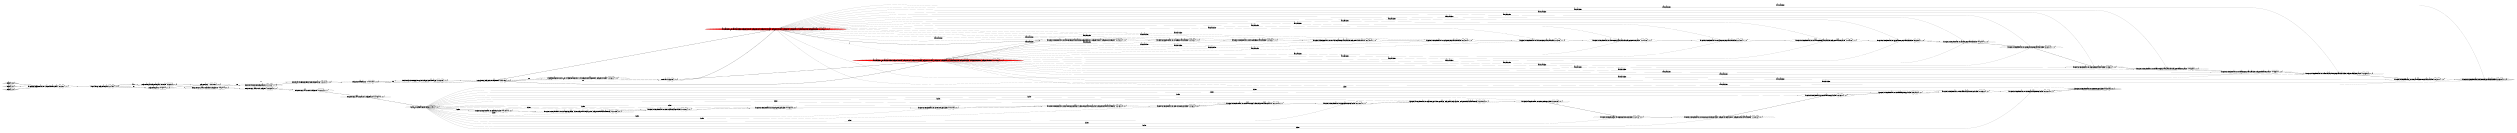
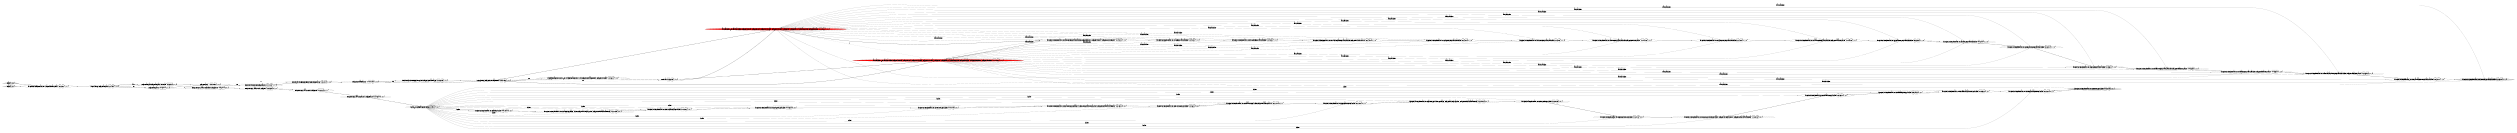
node "prepare['0', '1', '0']": removed
